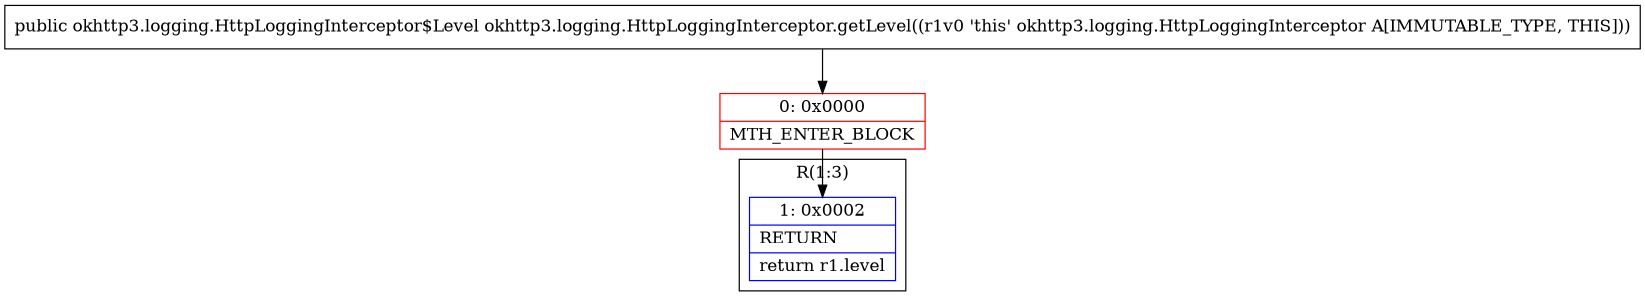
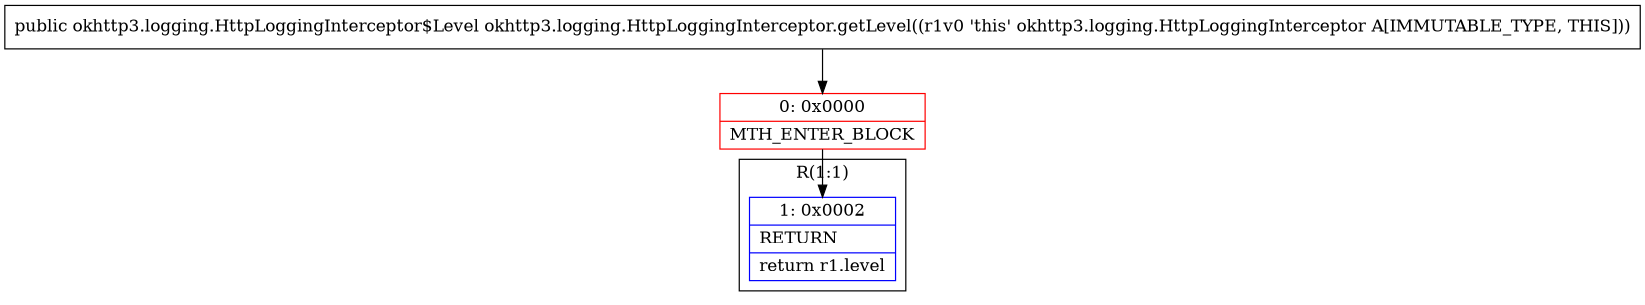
cluster "R(1:3)": label "R(1:3)" -> "R(1:1)"
